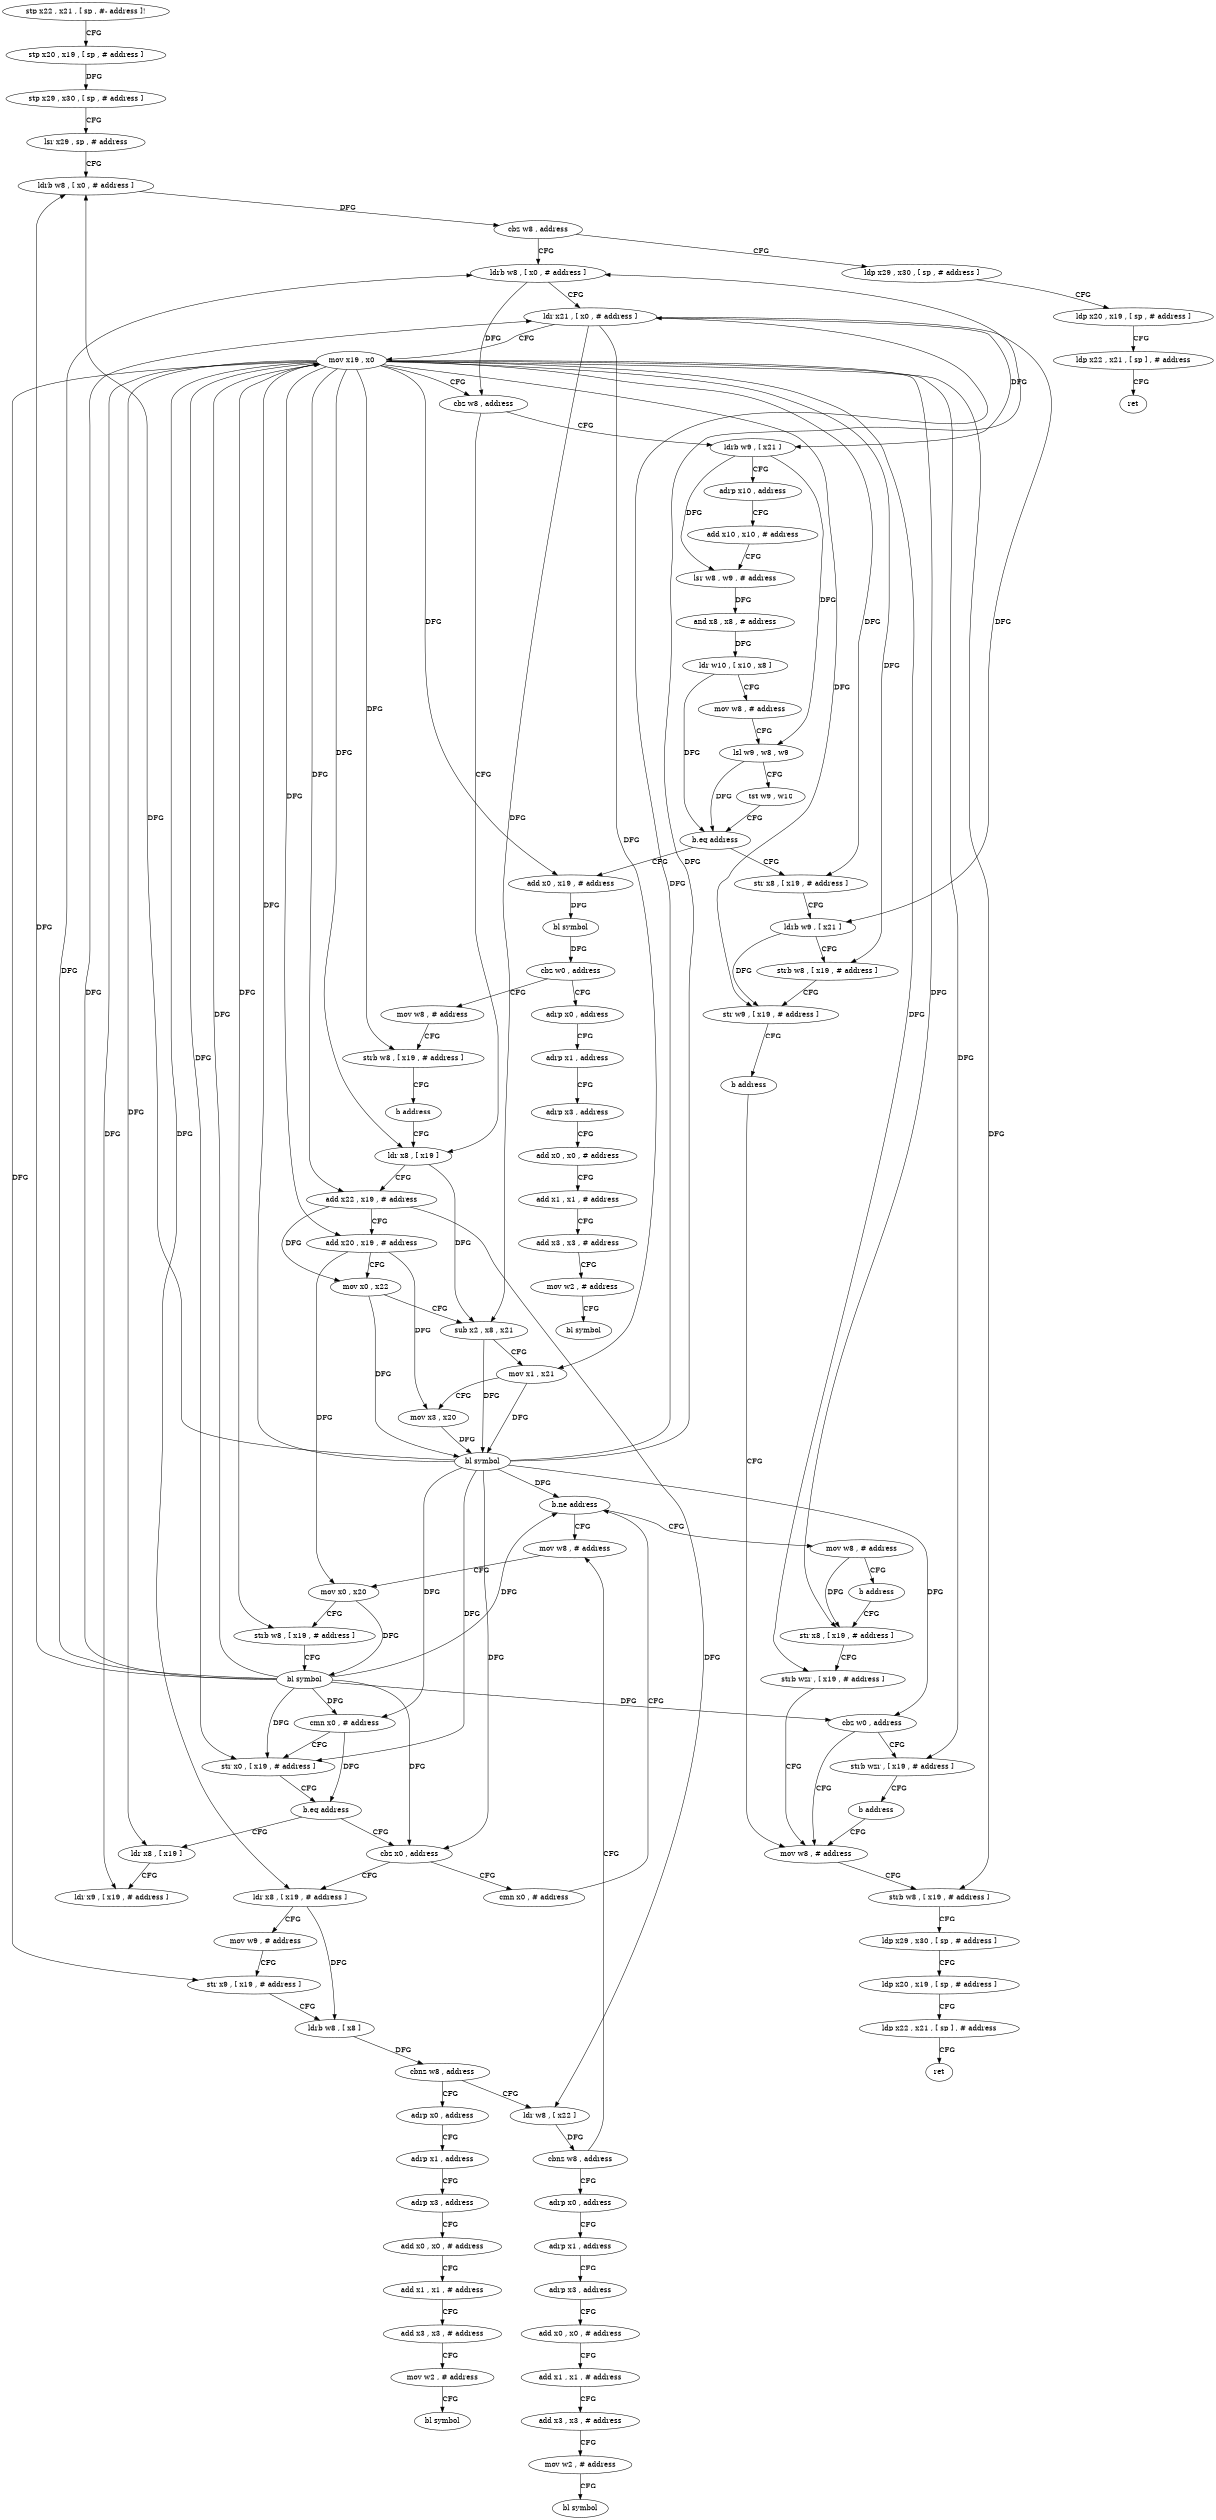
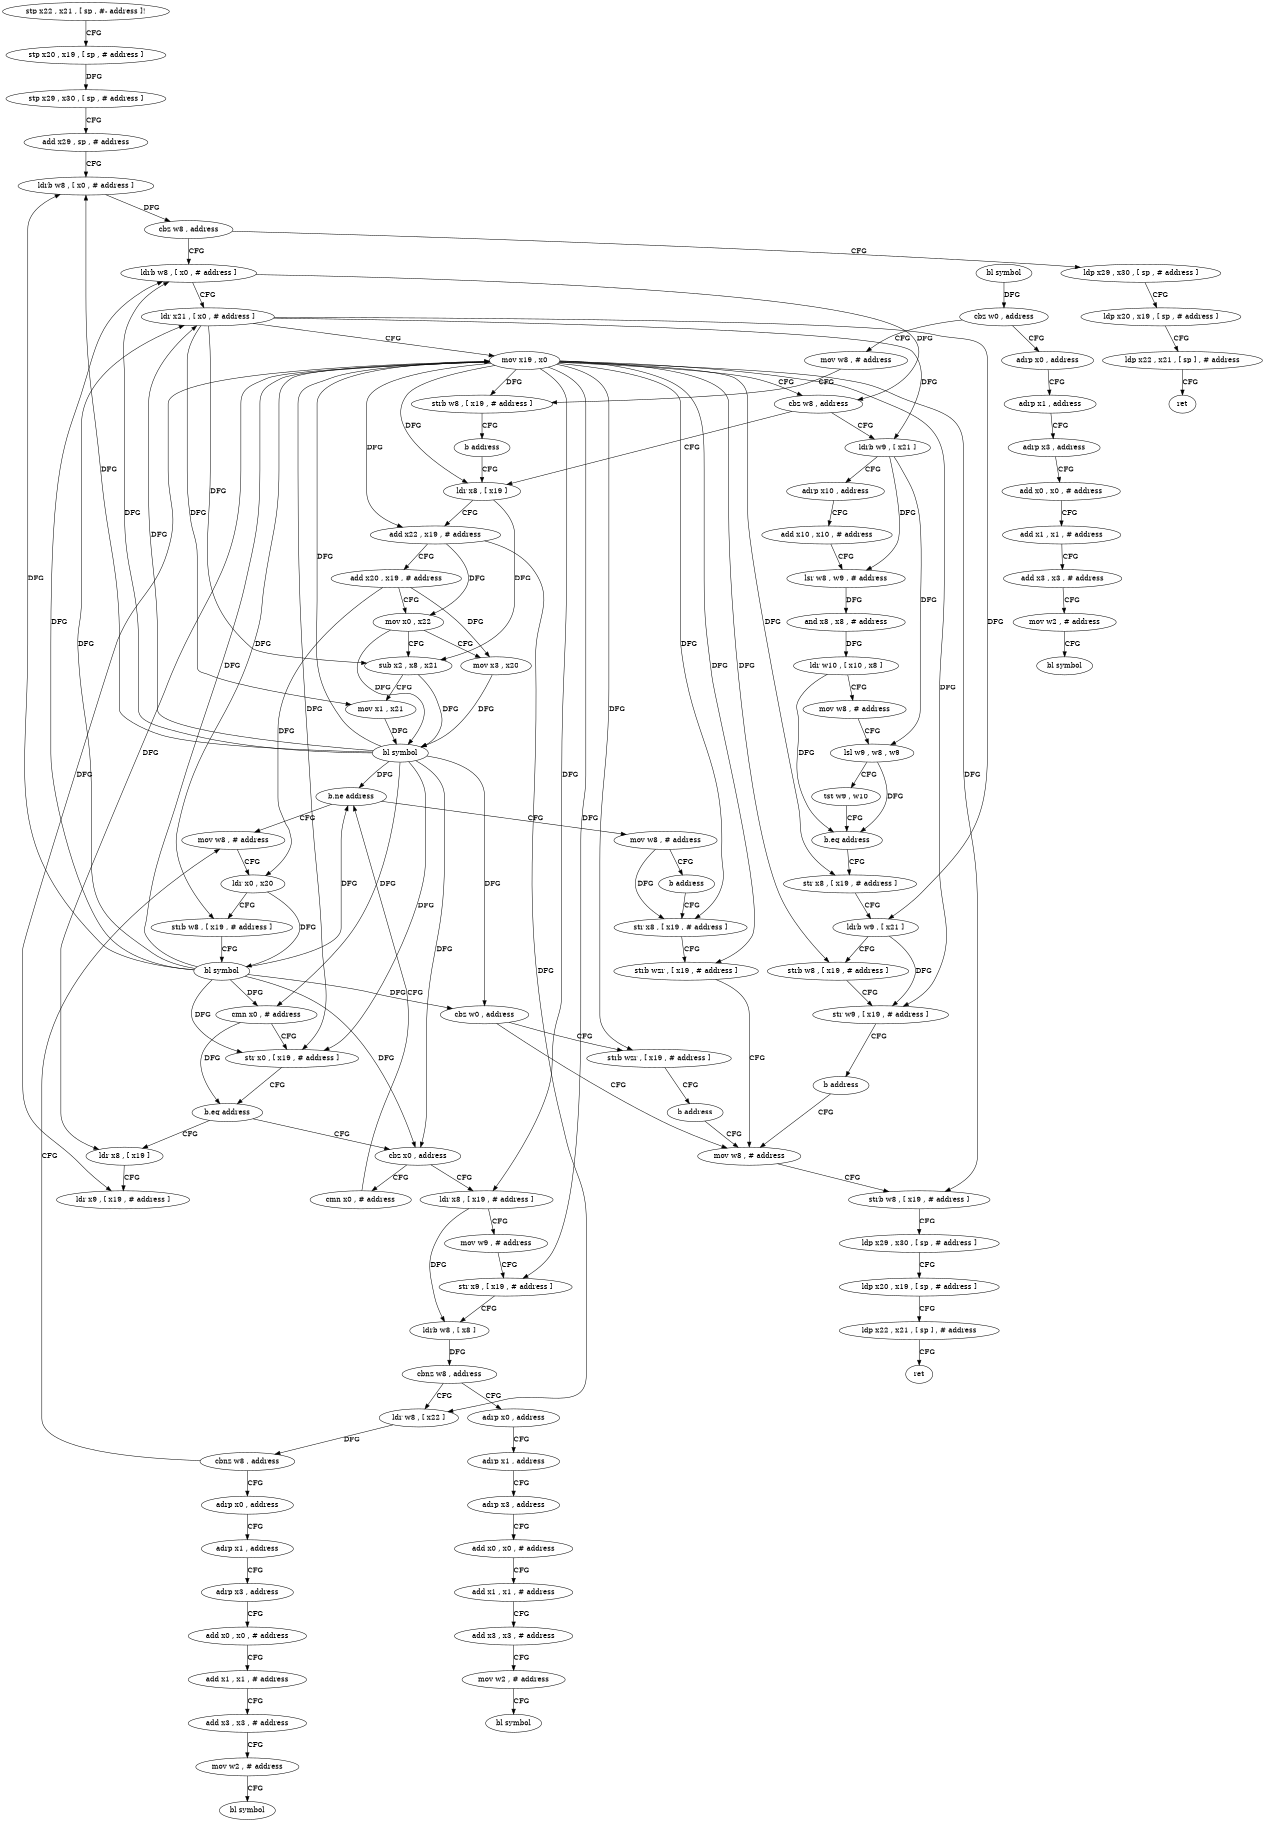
node "lsr x29 , sp , # address": label "lsr x29 , sp , # address" -> "add x29 , sp , # address"
edge "mov x19 , x0" -> "add x20 , x19 , # address": removed, label "DFG"
node "add x0 , x19 , # address": removed
edge "mov x1 , x21" -> "mov x3 , x20": now "mov x0 , x22" -> "mov x3 , x20"
node "mov x0 , x20": label "mov x0 , x20" -> "ldr x0 , x20"
